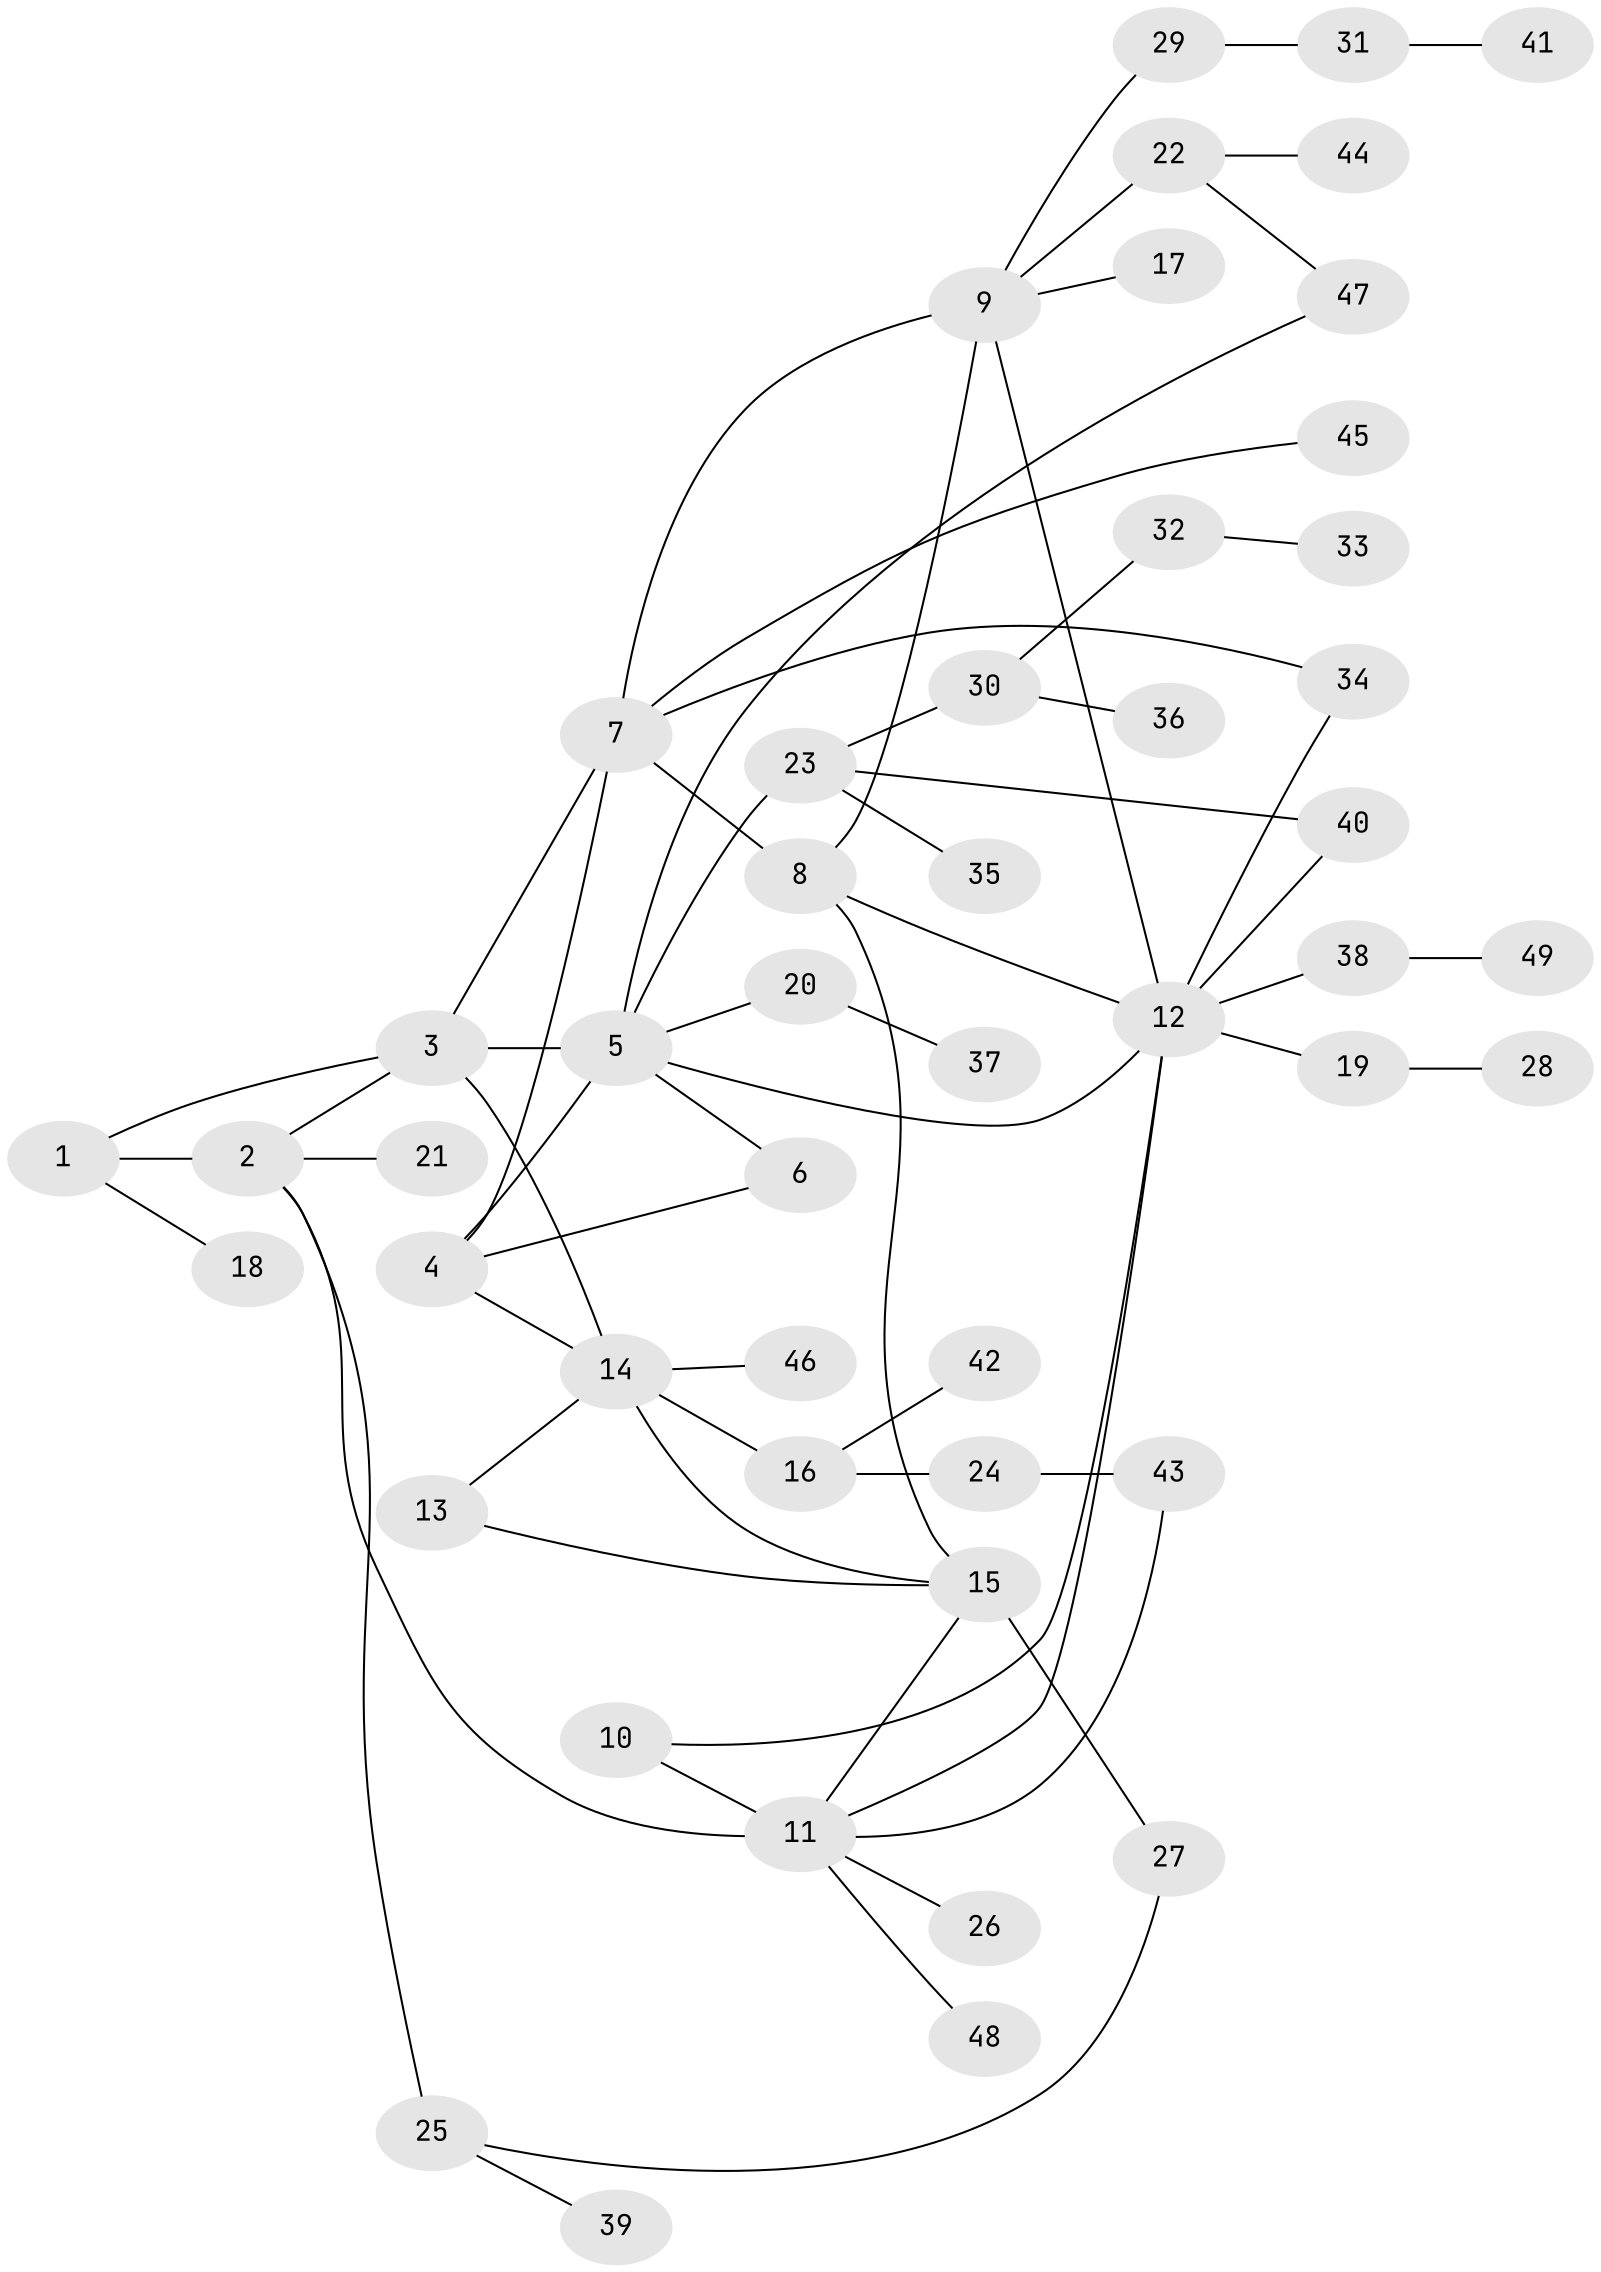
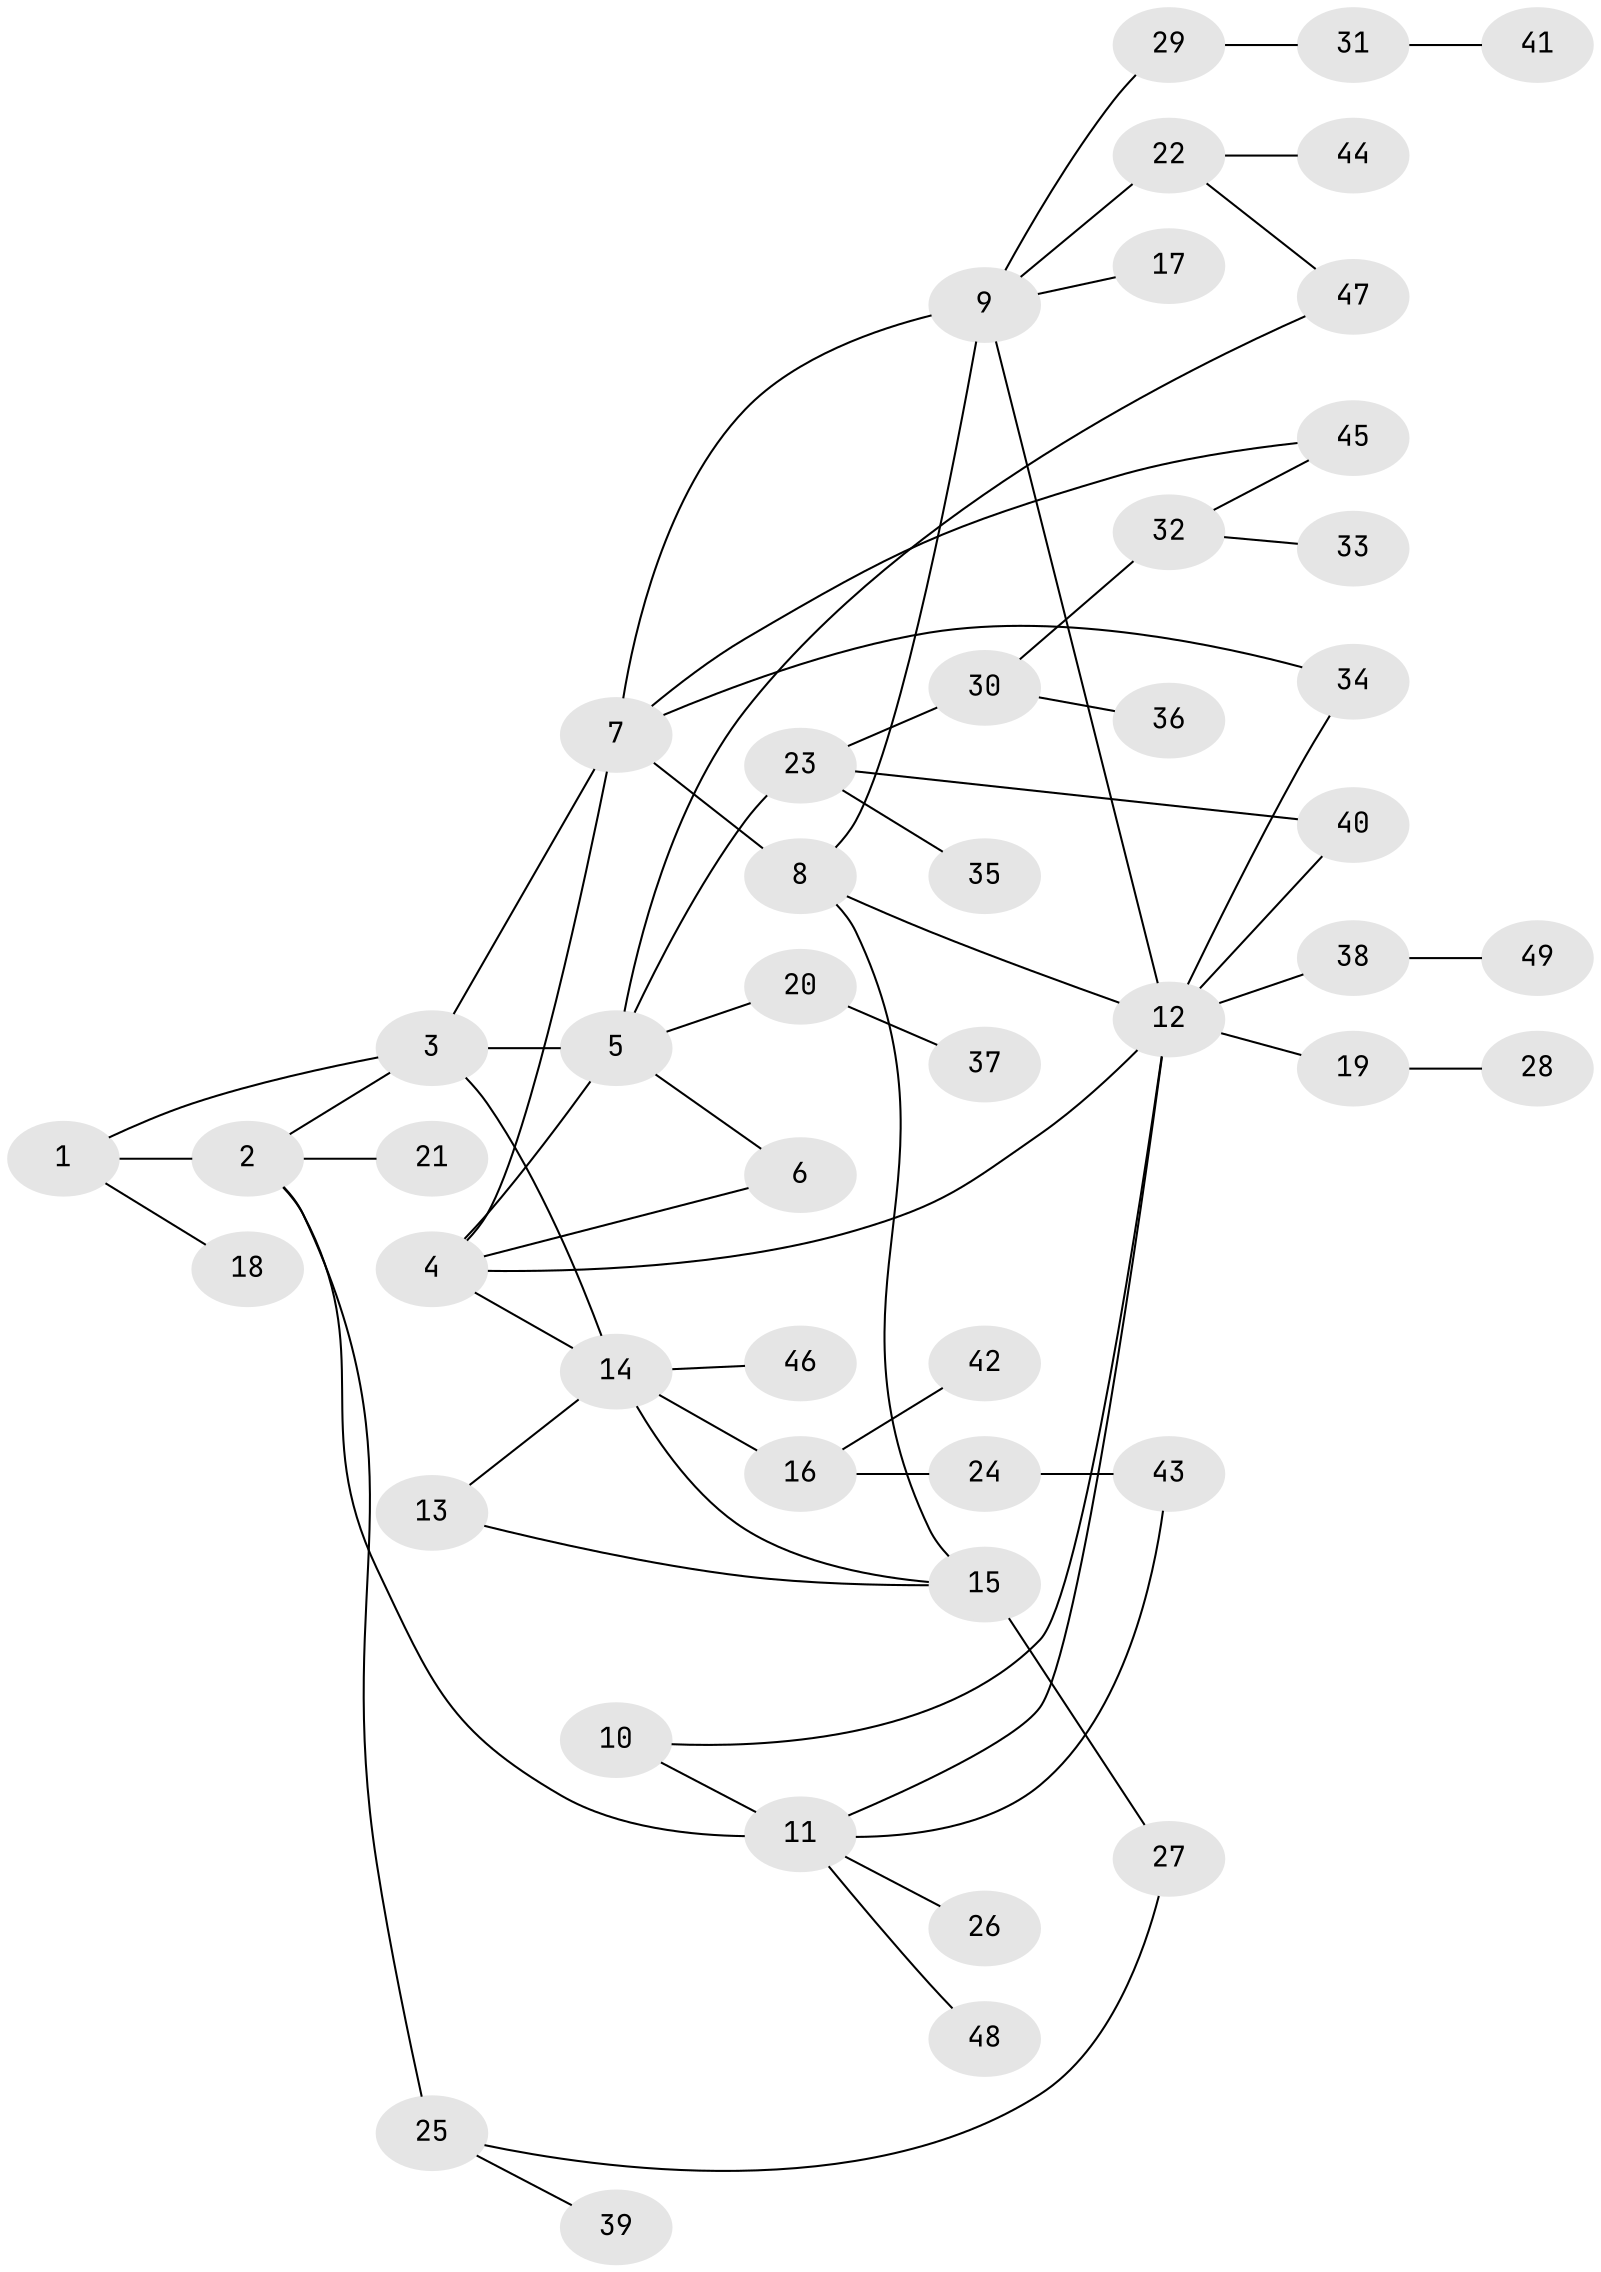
edge "45" -- "32": added
edge "12" -- "5": now "12" -- "4"
edge "15" -- "11": removed
